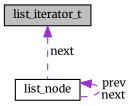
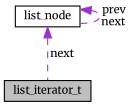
edge "list_node" -> "list_iterator_t": reversed
